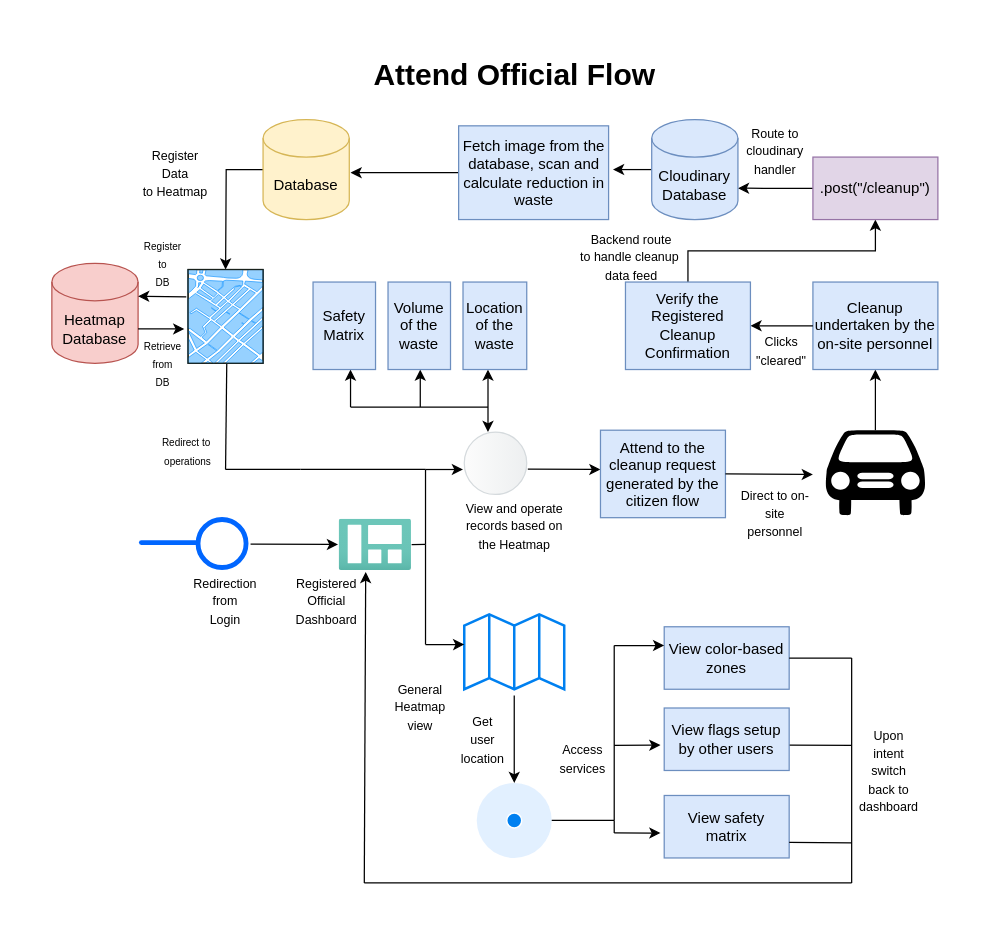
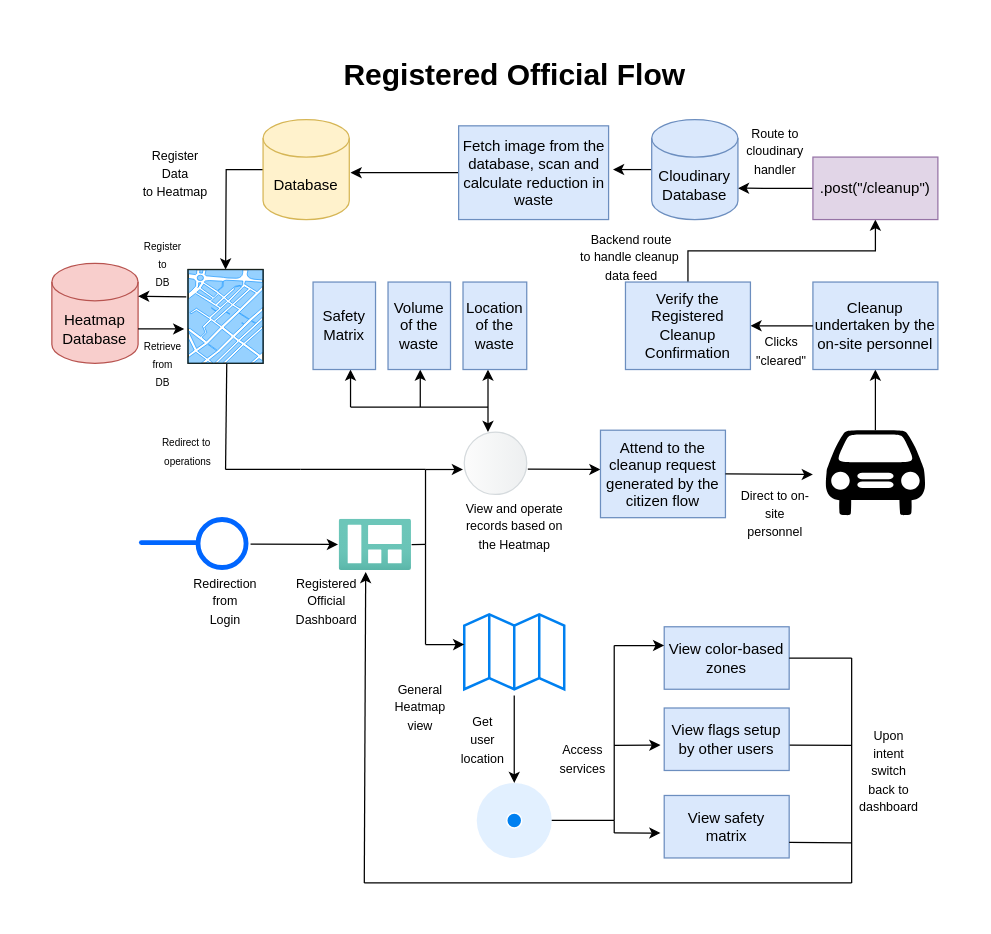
node "Attend Official Flow": label "Attend Official Flow" -> "Registered Official Flow"
